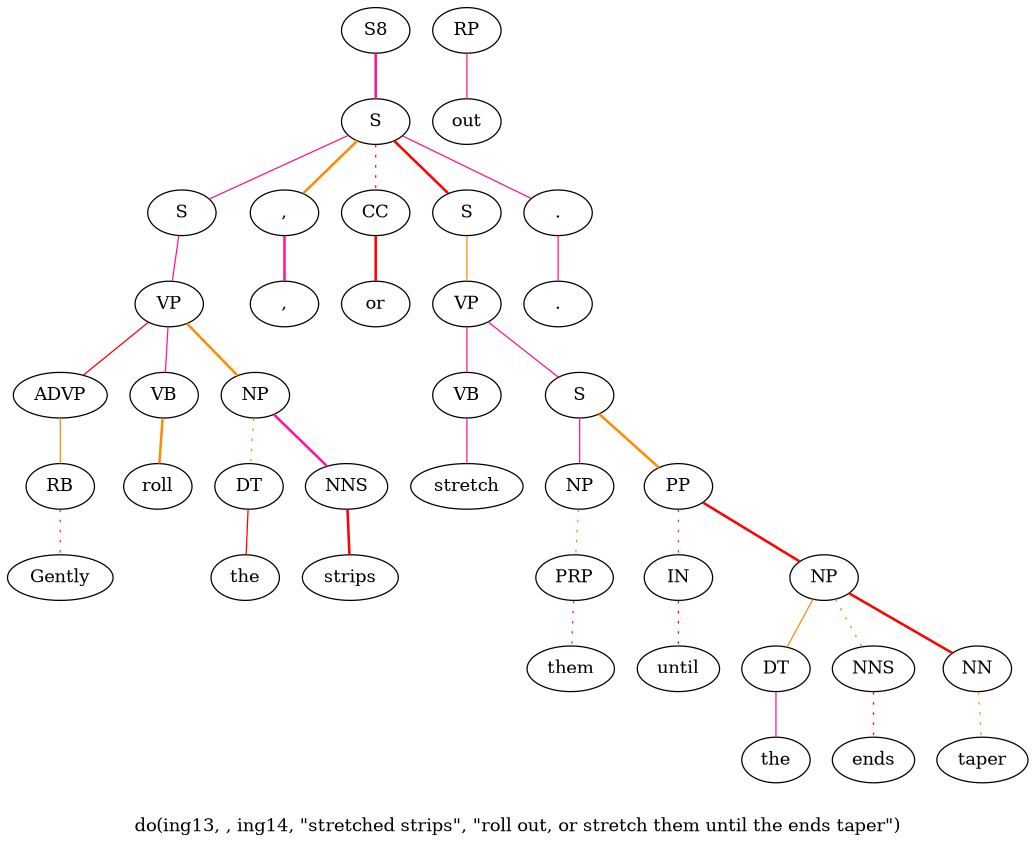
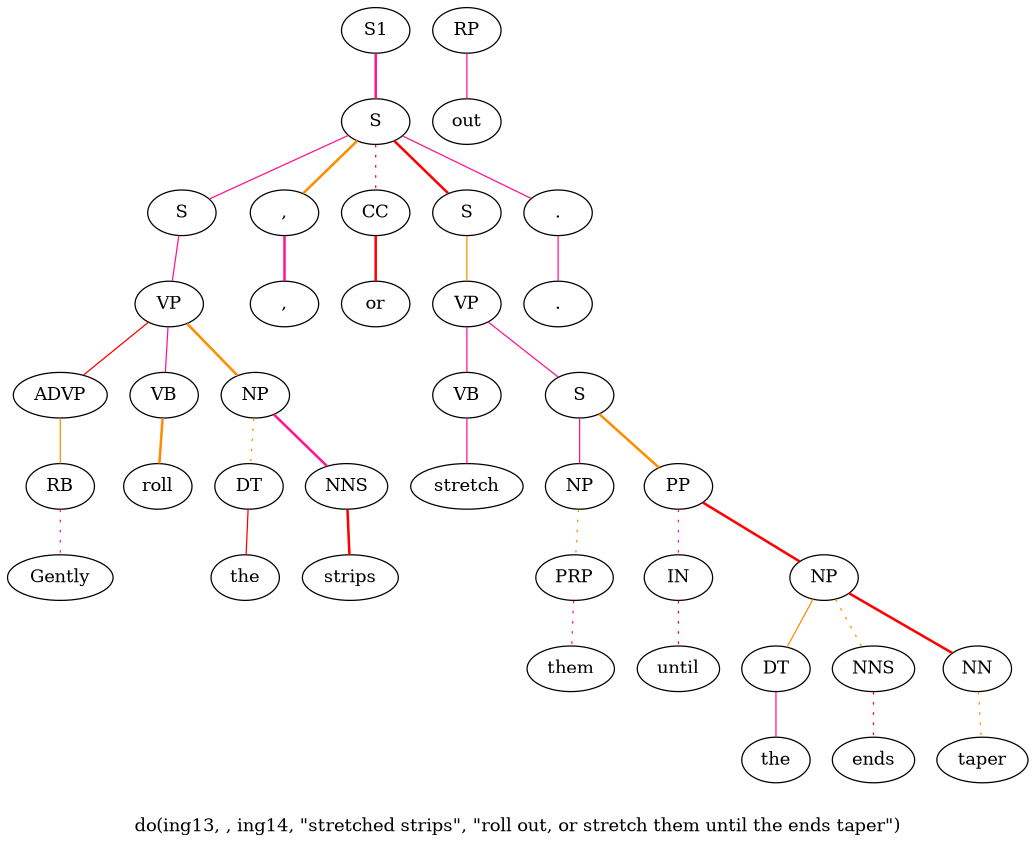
node "S8": label "S8" -> "S1"
